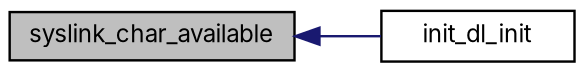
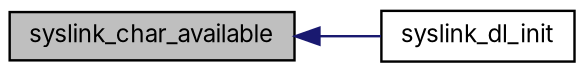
node "init_dl_init": label "init_dl_init" -> "syslink_dl_init"
